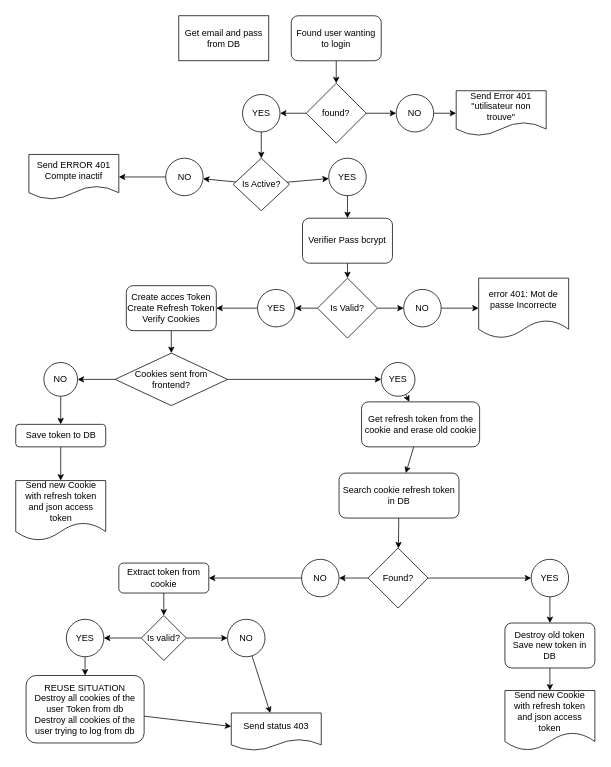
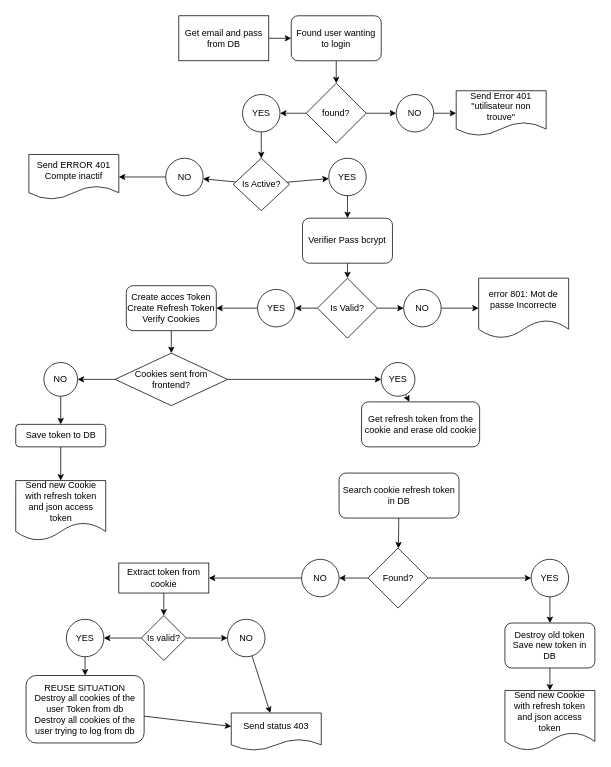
edge "Get email and pass from DB" -> "Found user wanting to login": added
node "error 401: Mot de passe Incorrecte": label "error 401: Mot de passe Incorrecte" -> "error 801: Mot de passe Incorrecte"
edge "Get refresh token from the cookie and erase old cookie" -> "Search cookie refresh token in DB": removed
node "Extract token from cookie": shape rounded rectangle -> rectangle
